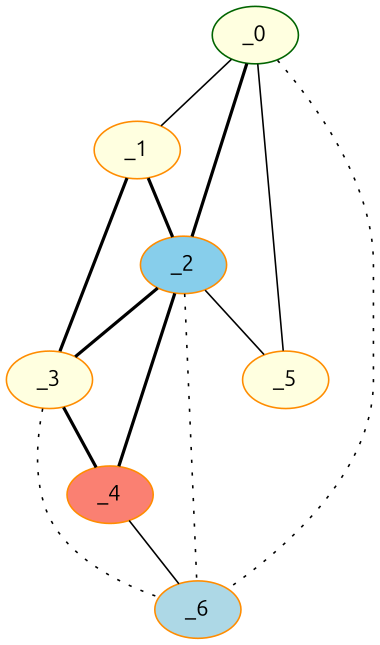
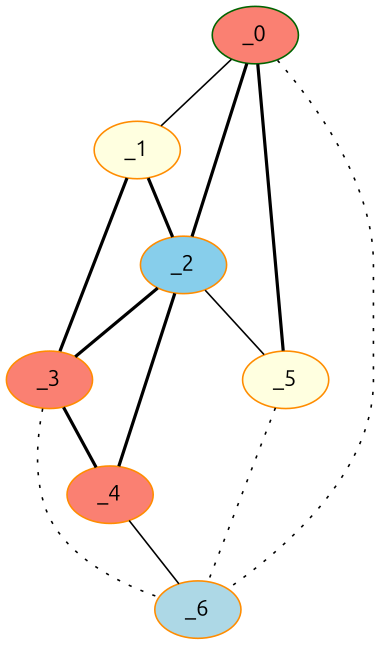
node "_0": fillcolor lightyellow -> salmon
edge "_0" -- "_5": style solid -> bold
node "_3": fillcolor lightyellow -> salmon
edge "_2" -- "_6": now "_5" -- "_6"
